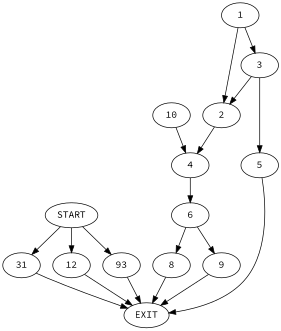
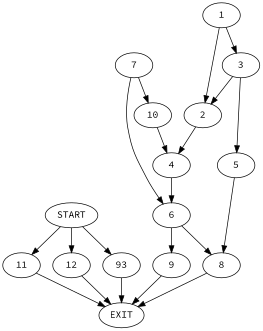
node "7": added
node "31": label "31" -> "11"
edge "5" -> "EXIT": now "5" -> "8"
